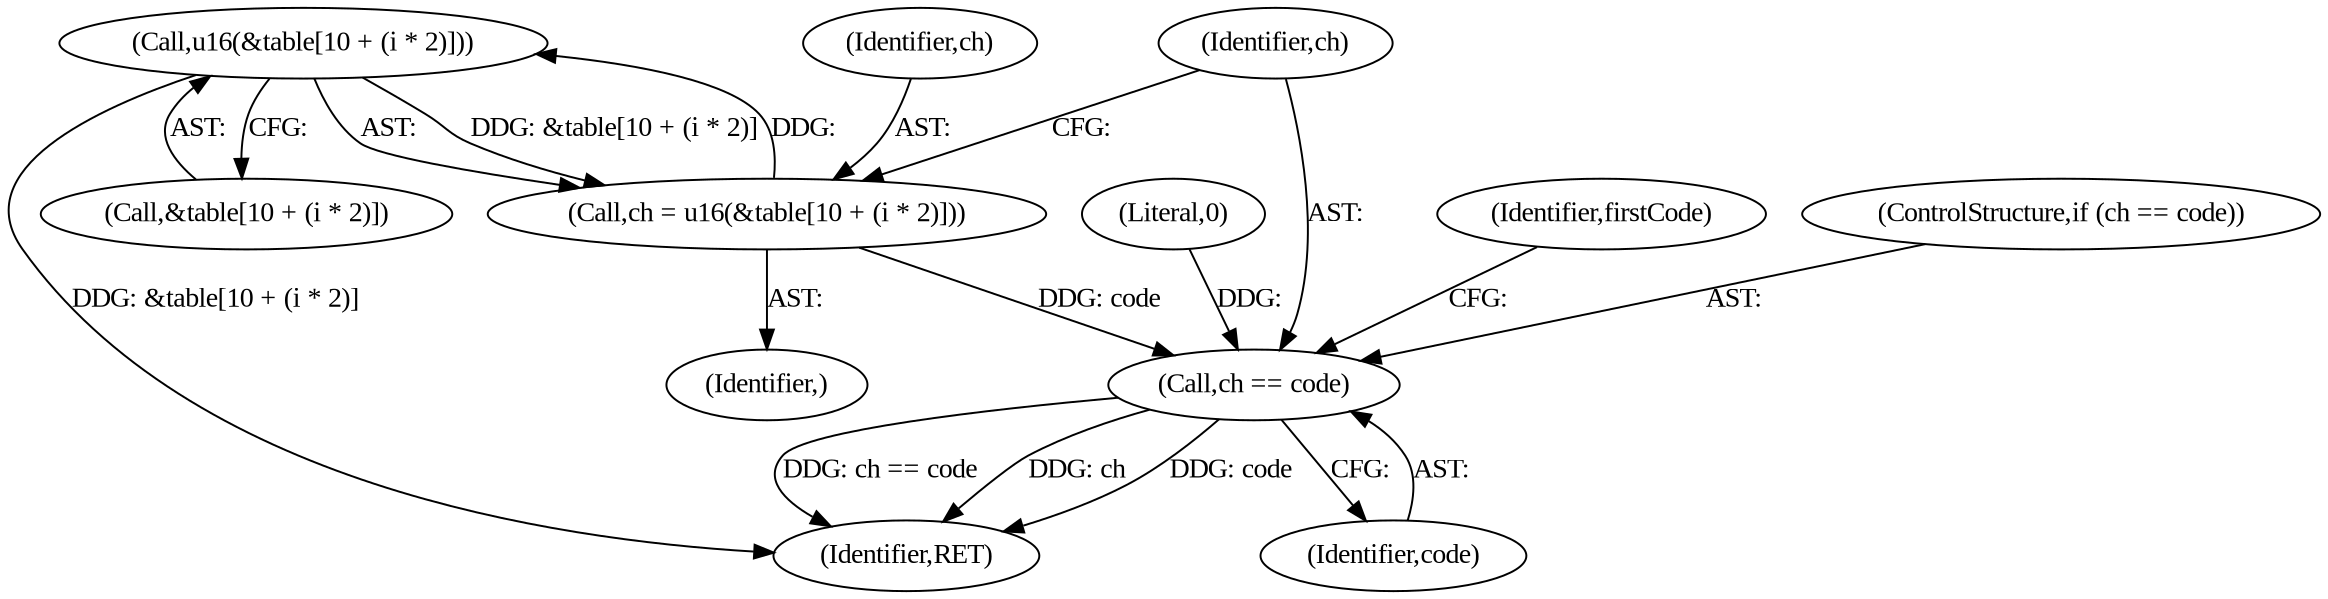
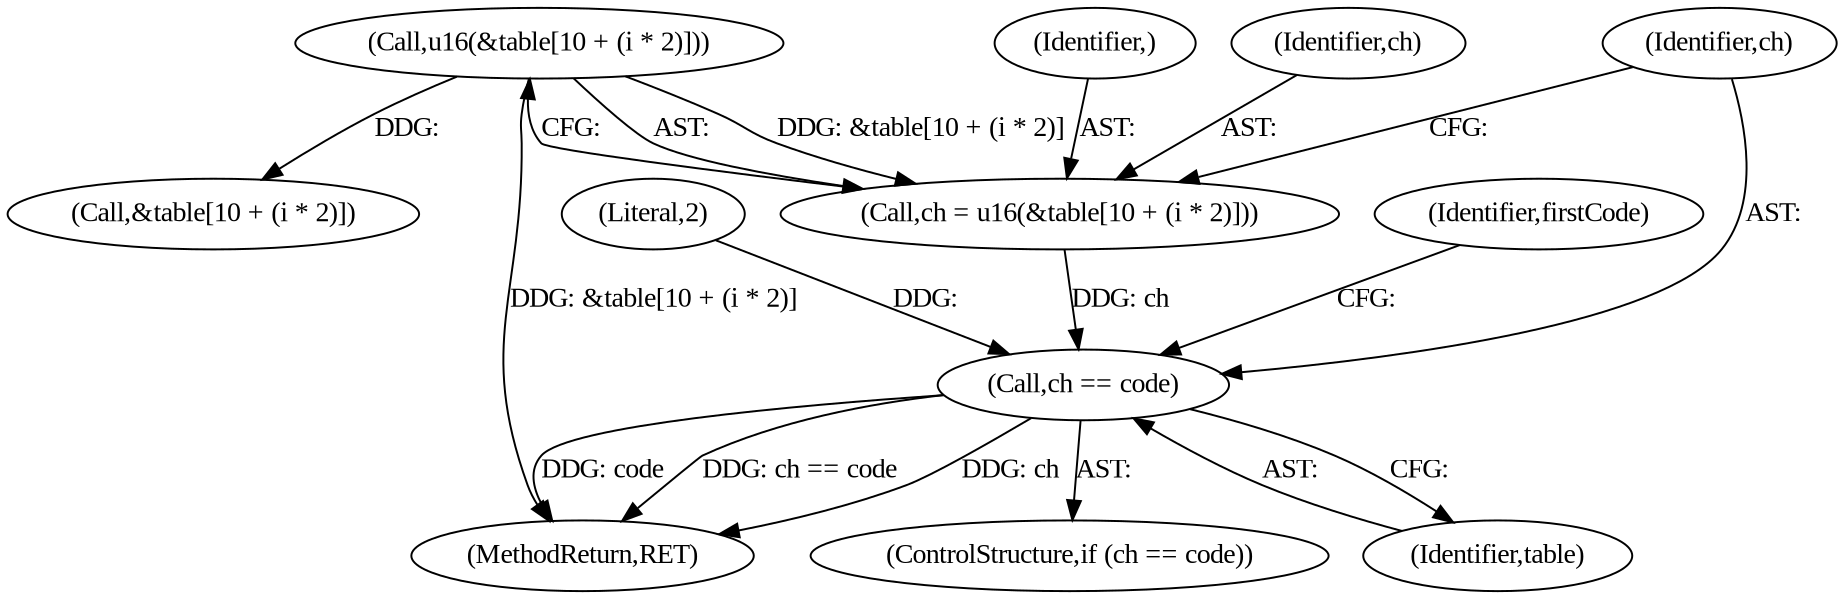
edge "(Call,u16(&table[10 + (i * 2)]))" -> "(Call,&table[10 + (i * 2)])": label "CFG: " -> "DDG: "
edge "(Call,ch = u16(&table[10 + (i * 2)]))" -> "(Call,u16(&table[10 + (i * 2)]))": label "DDG: " -> "CFG: "
edge "(Call,&table[10 + (i * 2)])" -> "(Call,u16(&table[10 + (i * 2)]))": removed, label "AST:"
node "(Literal,0)": label "(Literal,0)" -> "(Literal,2)"
edge "(Call,ch = u16(&table[10 + (i * 2)]))" -> "(Identifier,)": reversed
edge "(Call,ch = u16(&table[10 + (i * 2)]))" -> "(Call,ch == code)": label "DDG: code" -> "DDG: ch"
edge "(ControlStructure,if (ch == code))" -> "(Call,ch == code)": reversed
node "(Identifier,RET)": label "(Identifier,RET)" -> "(MethodReturn,RET)"
node "(Identifier,code)": label "(Identifier,code)" -> "(Identifier,table)"
